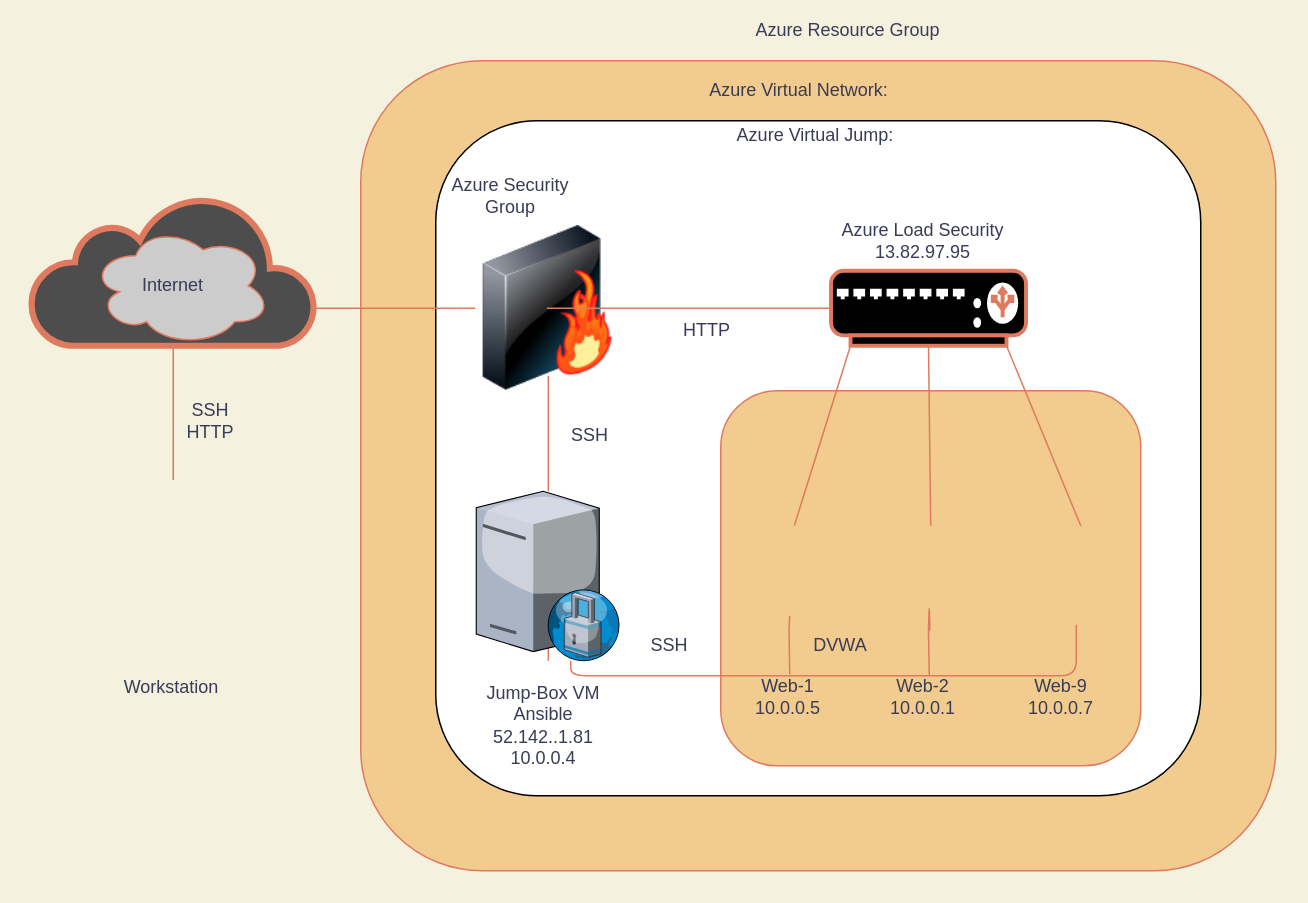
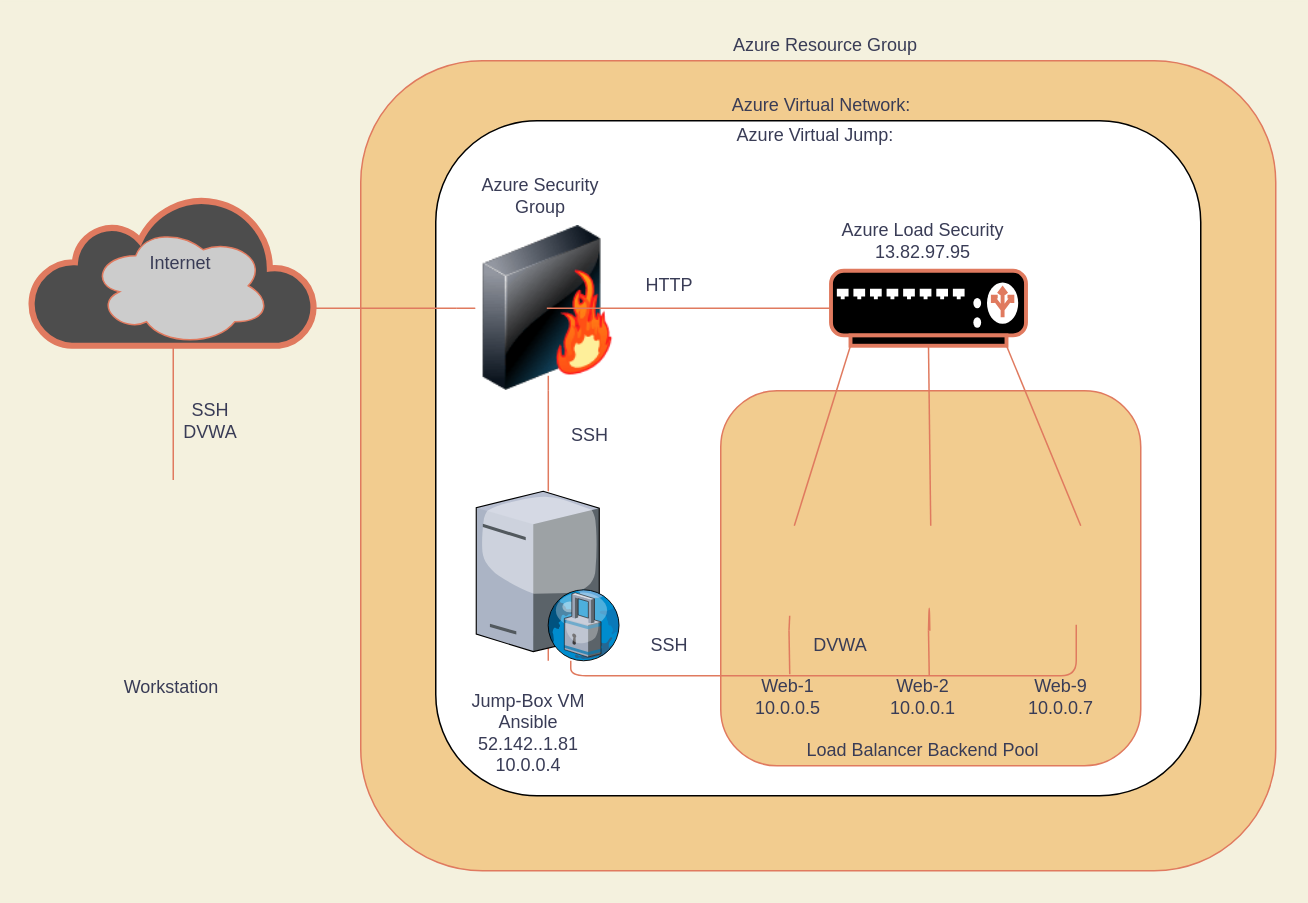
node "Azure Resource Group": moved (848, 31) -> (826, 46)
node "Azure Virtual Network:": moved (801, 91) -> (824, 106)
node "Azure Security Group": moved (511, 196) -> (541, 196)
node "Internet": moved (173, 286) -> (181, 263)
node "HTTP": moved (707, 331) -> (670, 286)
node "SSH HTTP": label "SSH HTTP" -> "SSH DVWA"
node "Jump-Box VM Ansible 52.142..1.81 10.0.0.4": moved (544, 725) -> (529, 732)
node "Load Balancer Backend Pool": added
